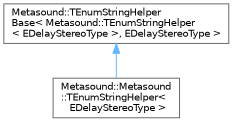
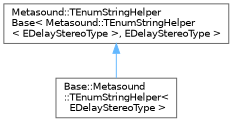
node "Metasound::Metasound ::TEnumStringHelper< EDelayStereoType >": label "Metasound::Metasound ::TEnumStringHelper< EDelayStereoType >" -> "Base::Metasound ::TEnumStringHelper< EDelayStereoType >"
